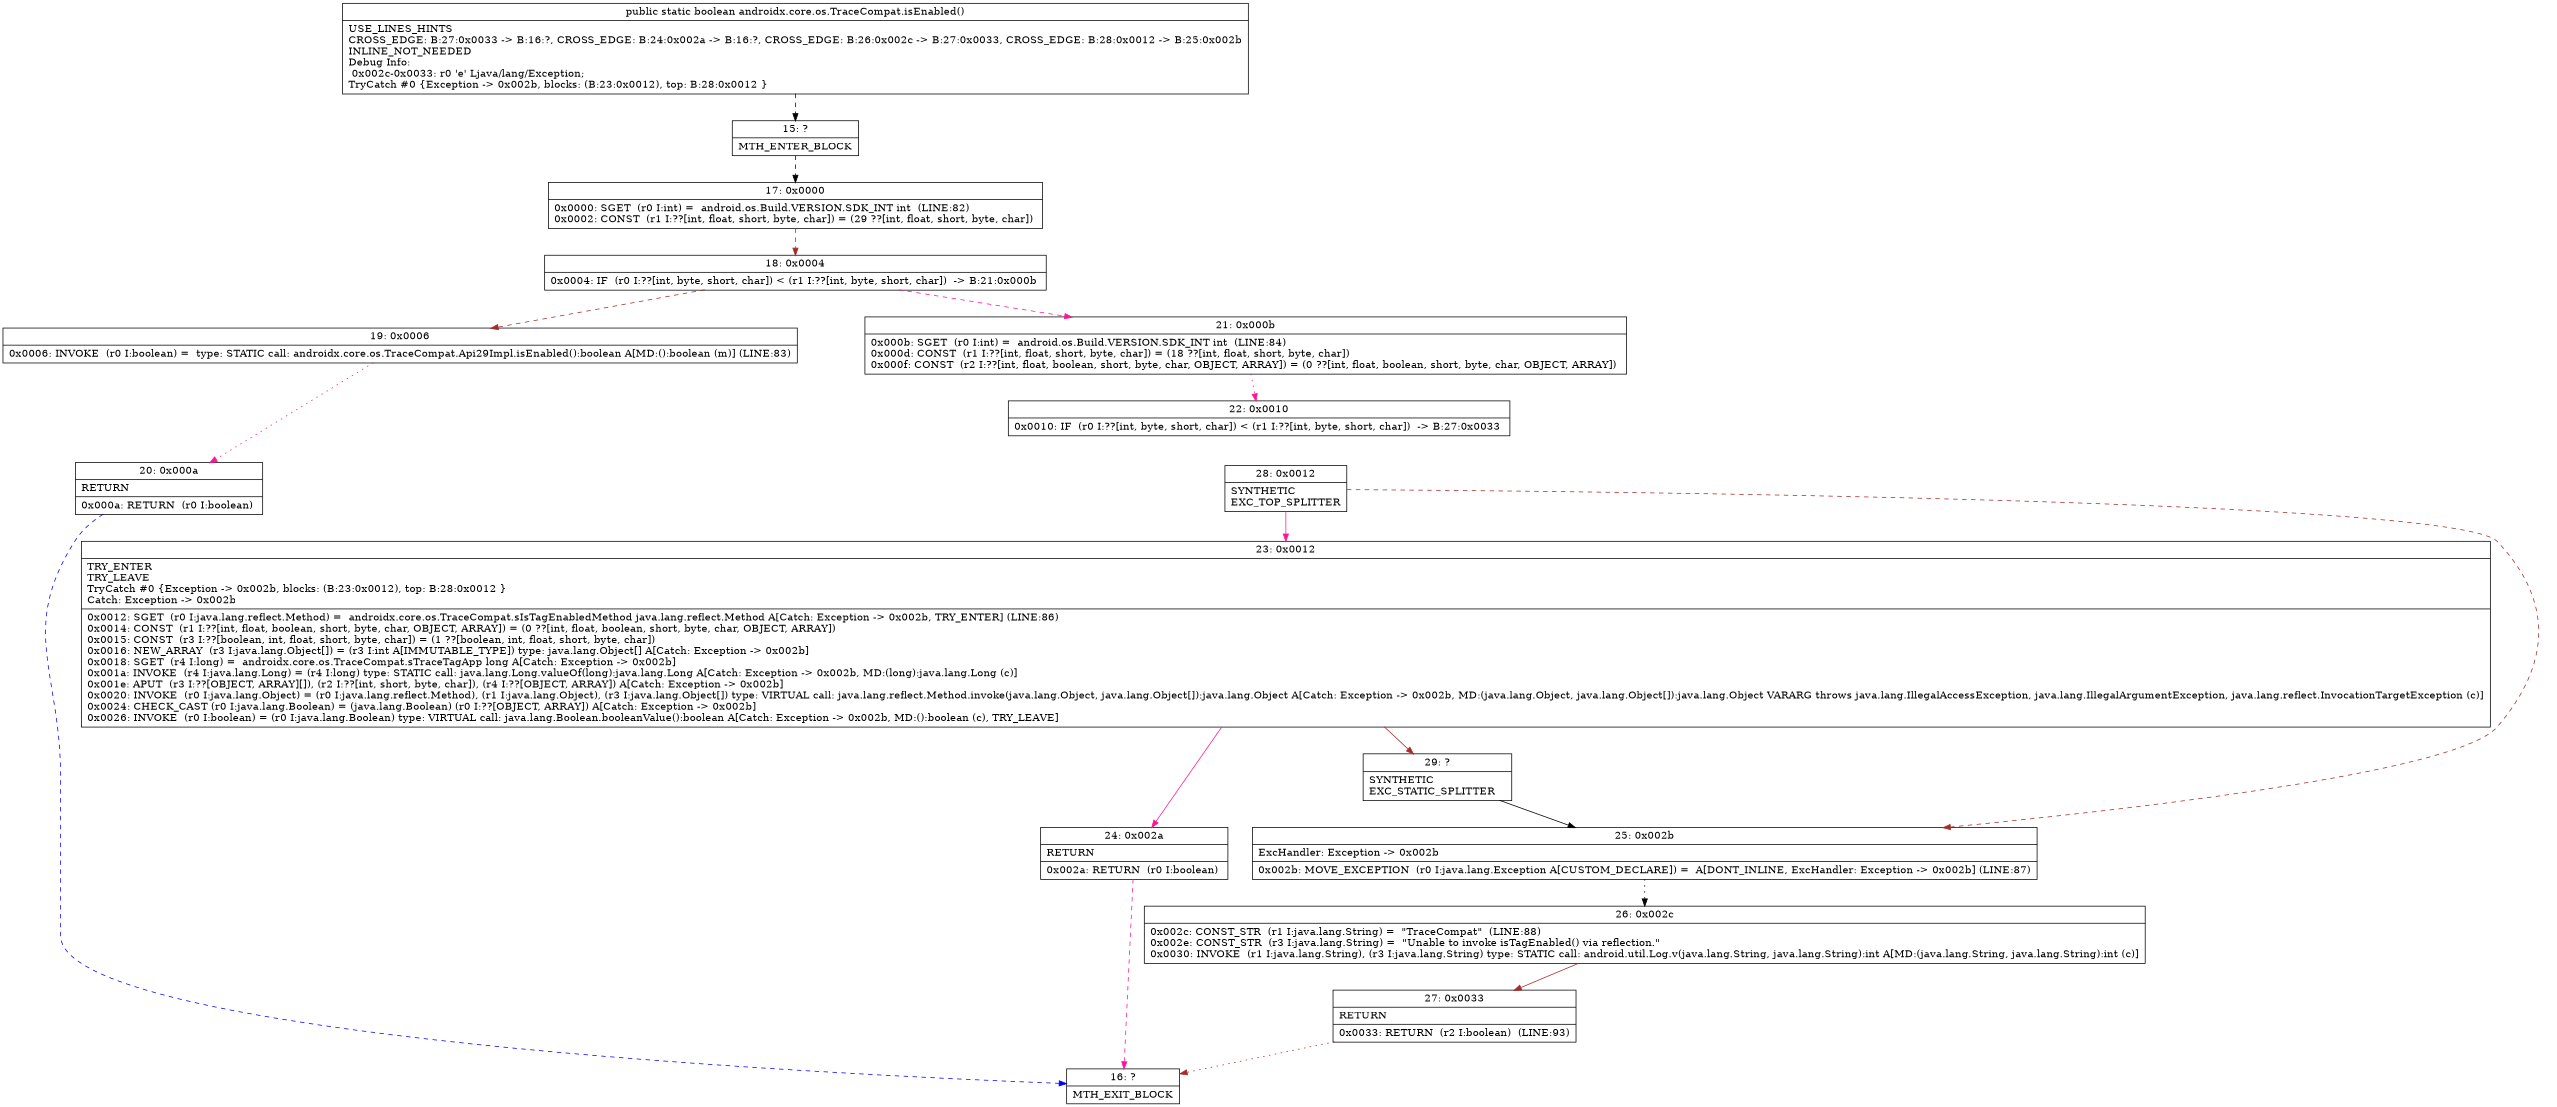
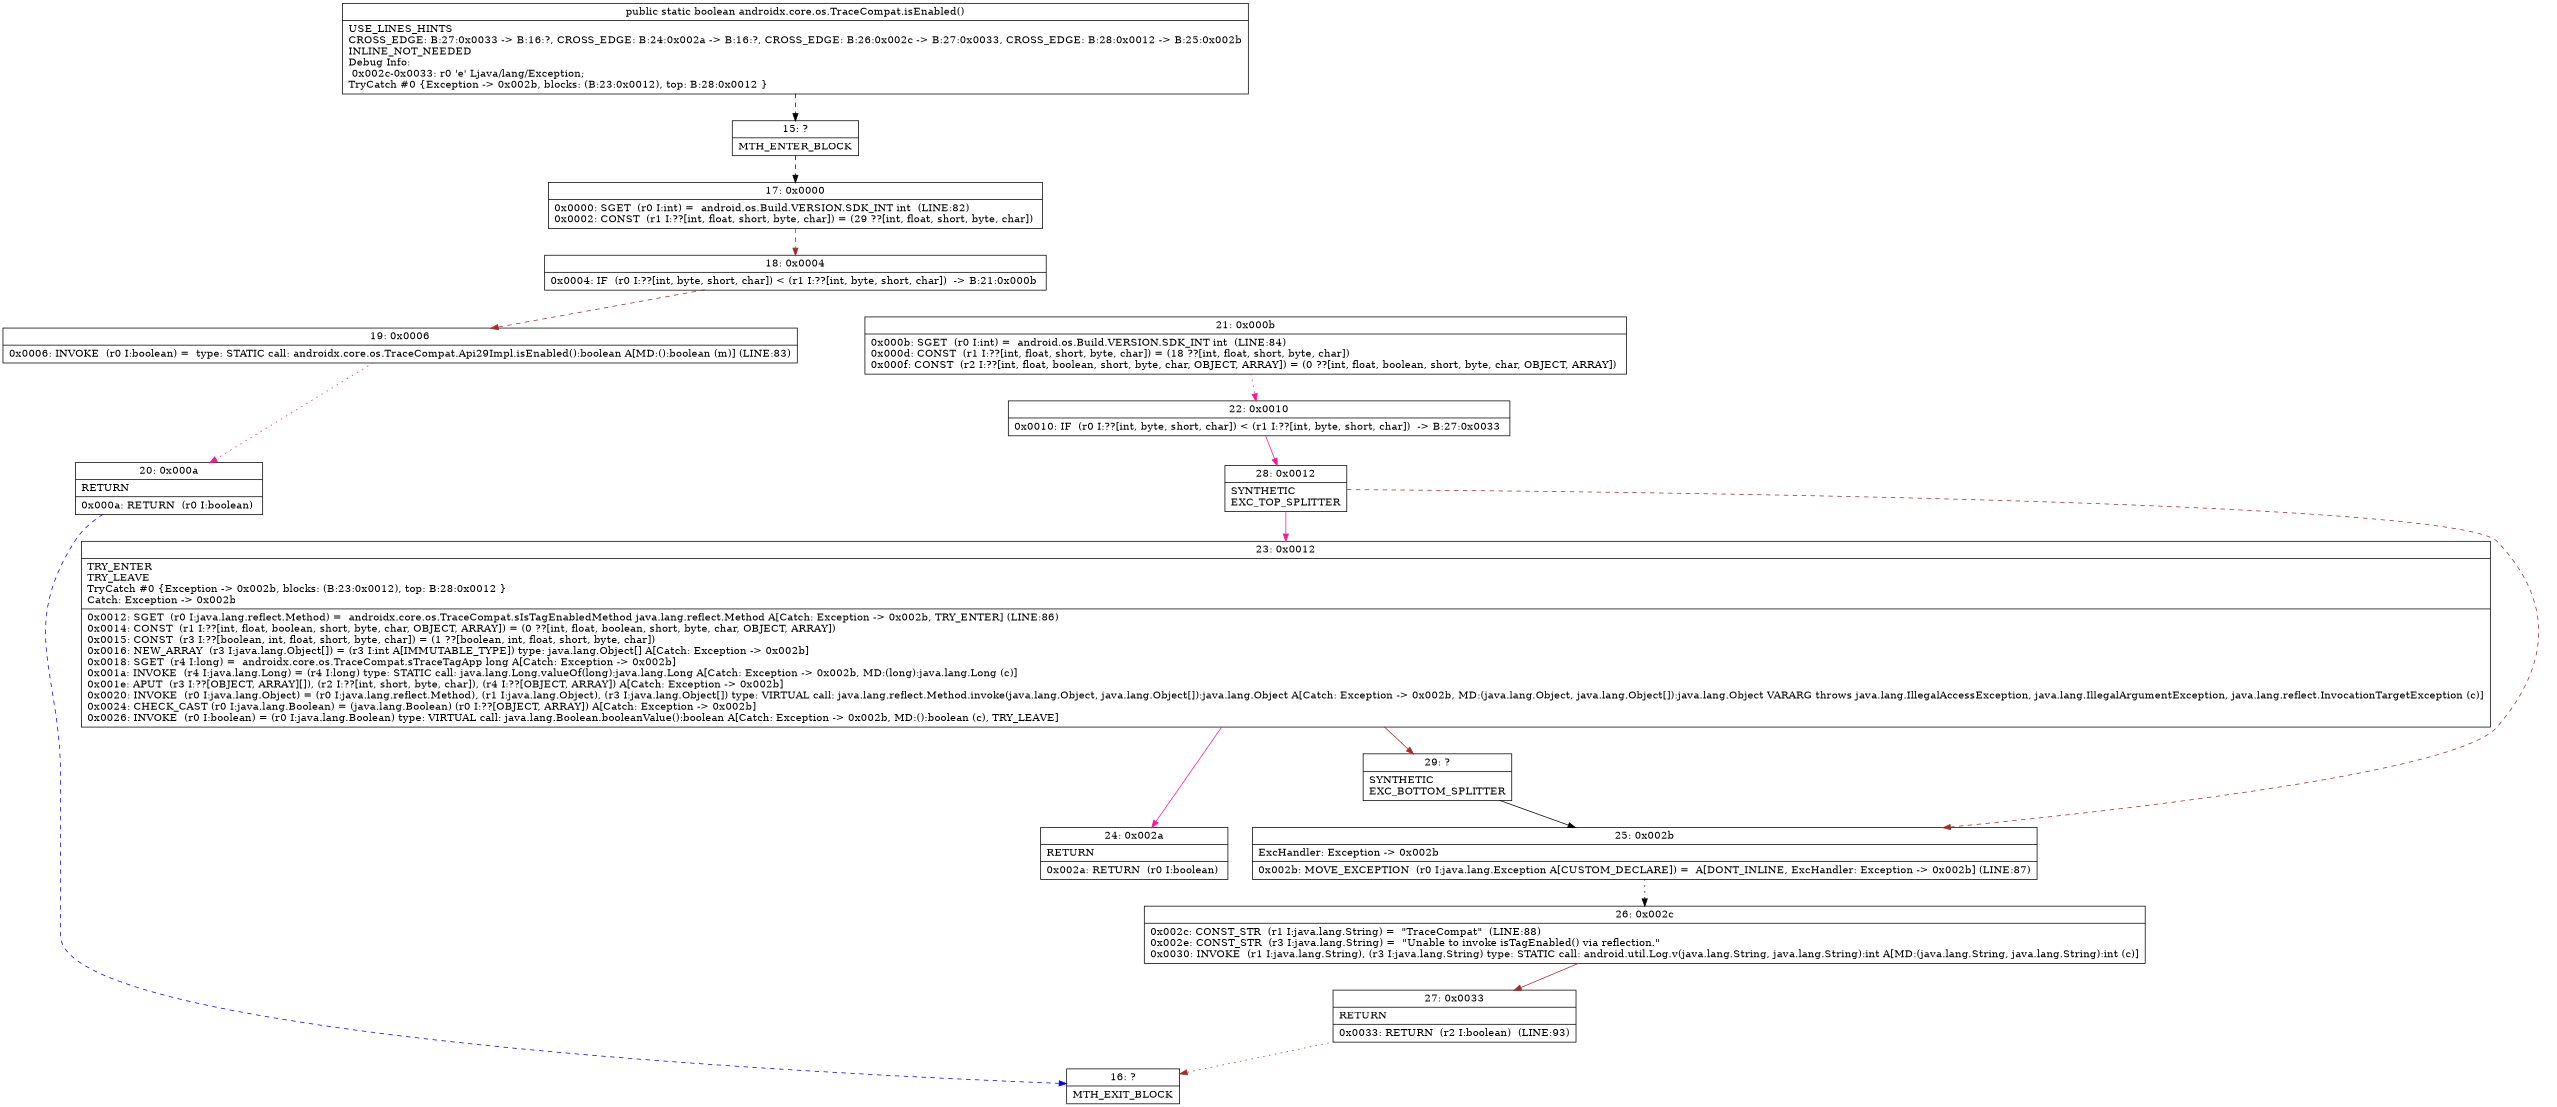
edge "18: 0x0004" -> "21: 0x000b": removed
edge "22: 0x0010" -> "28: 0x0012": added
node "29: ?": text "EXC_STATIC_SPLITTER" -> "EXC_BOTTOM_SPLITTER"
edge "24: 0x002a" -> "16: ?": removed
